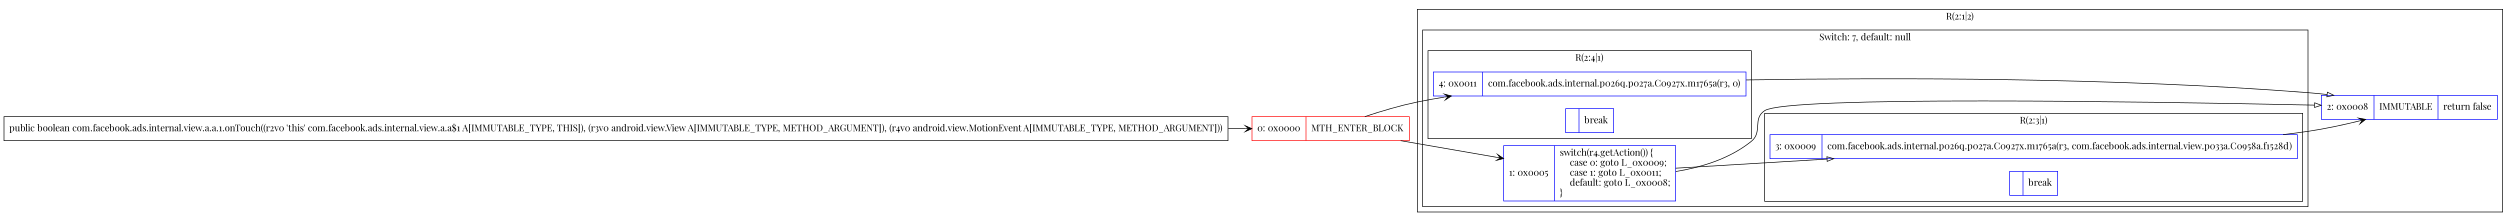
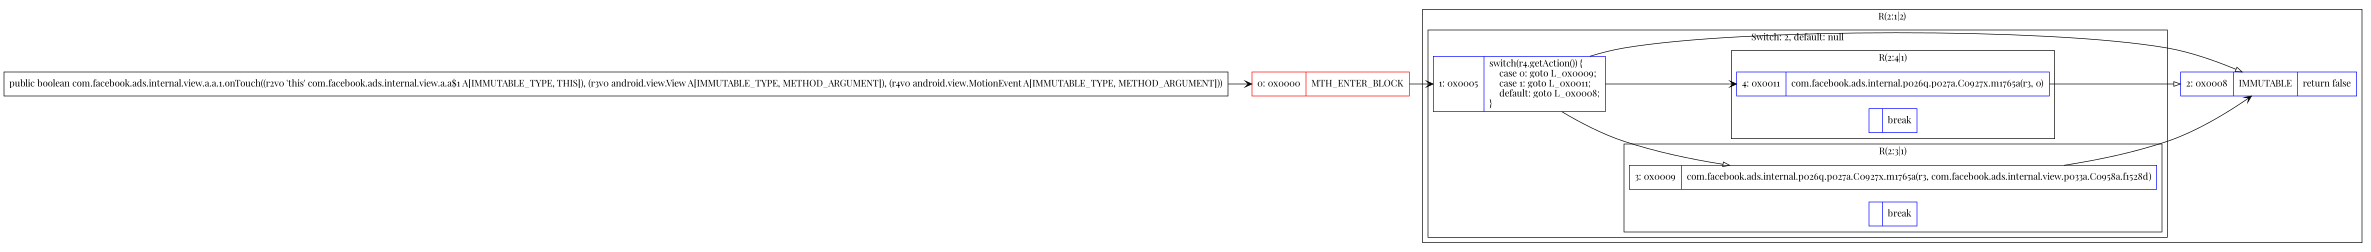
cluster "Switch: 7, default: null": label "Switch: 7, default: null" -> "Switch: 2, default: null"
edge "0: 0x0000" -> "4: 0x0011": now "1: 0x0005" -> "4: 0x0011"
